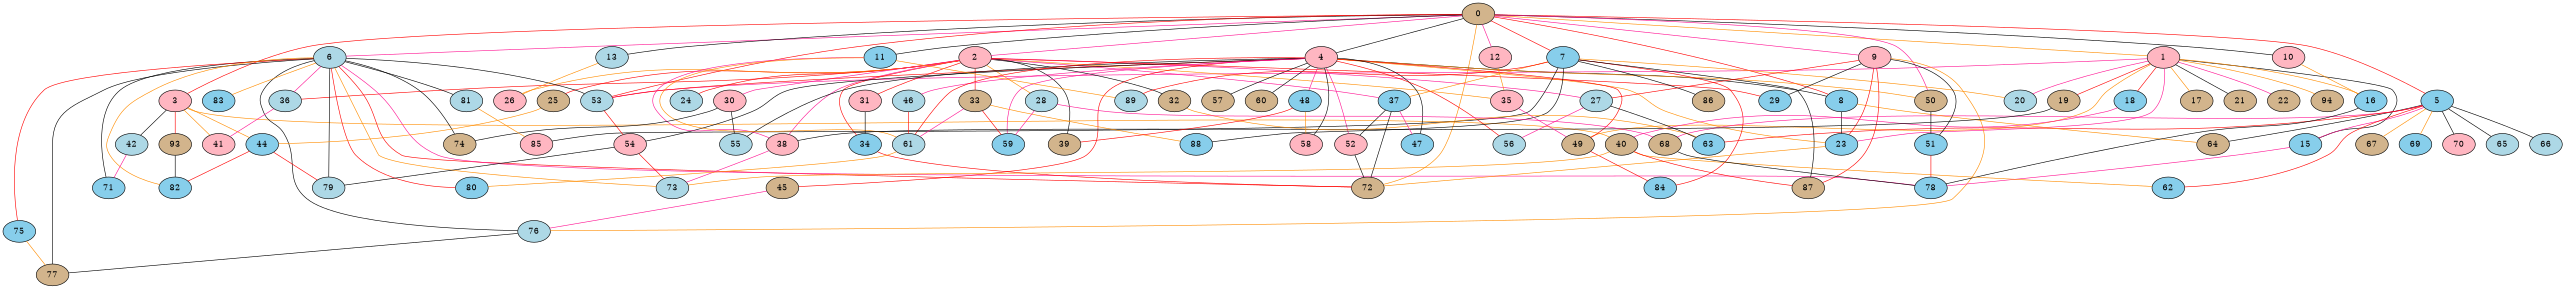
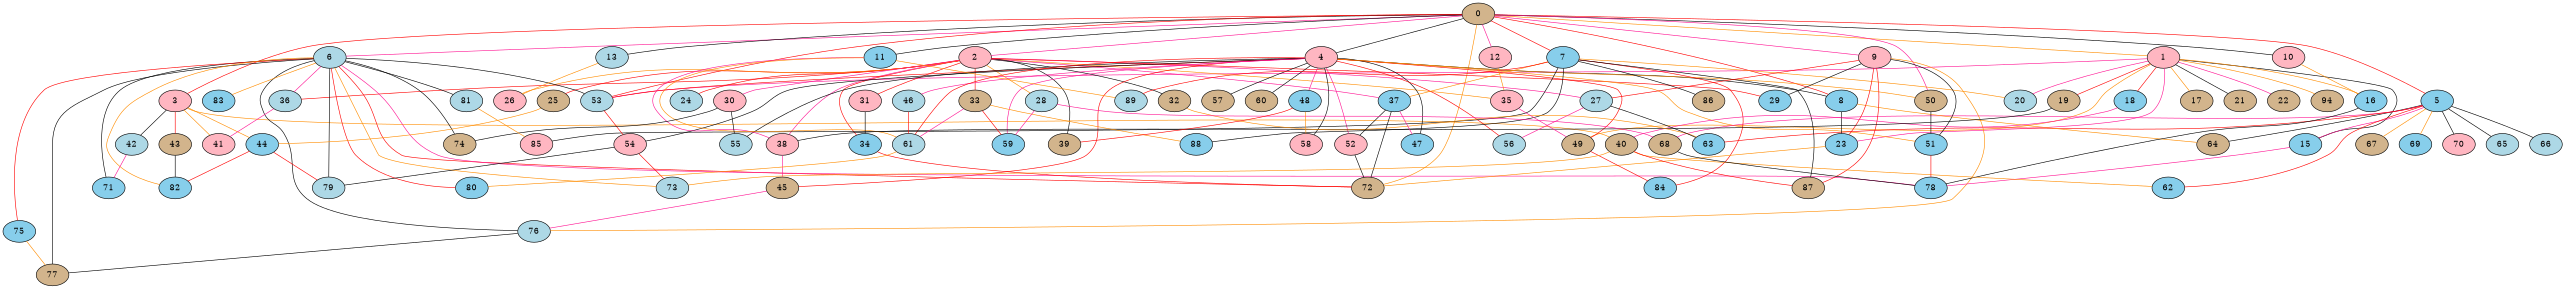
edge "4" -- "23": now "4" -- "51"
node "93": label "93" -> "43"
edge "38" -- "73": now "38" -- "45"
